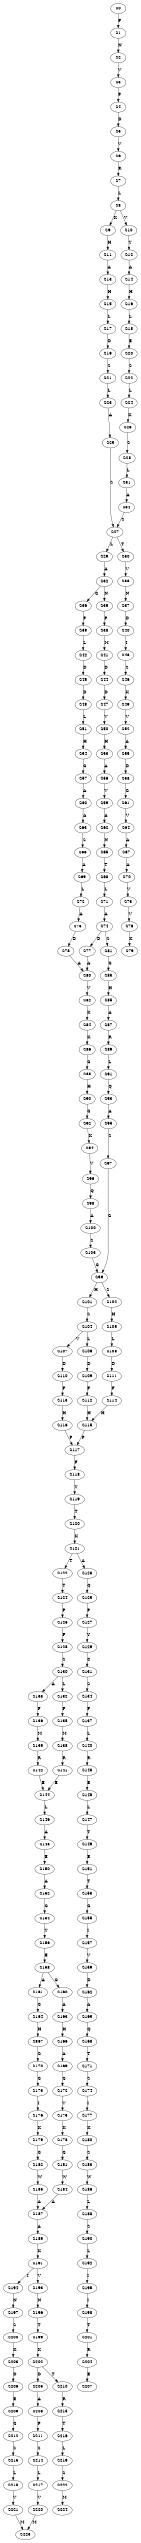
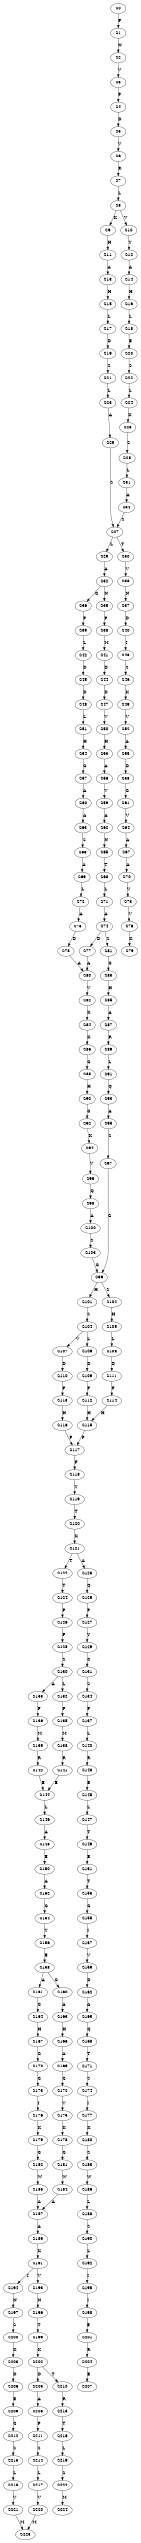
node "S867": label "S867" -> "S167"
edge "S198" -> "S201": label "T" -> "E"
